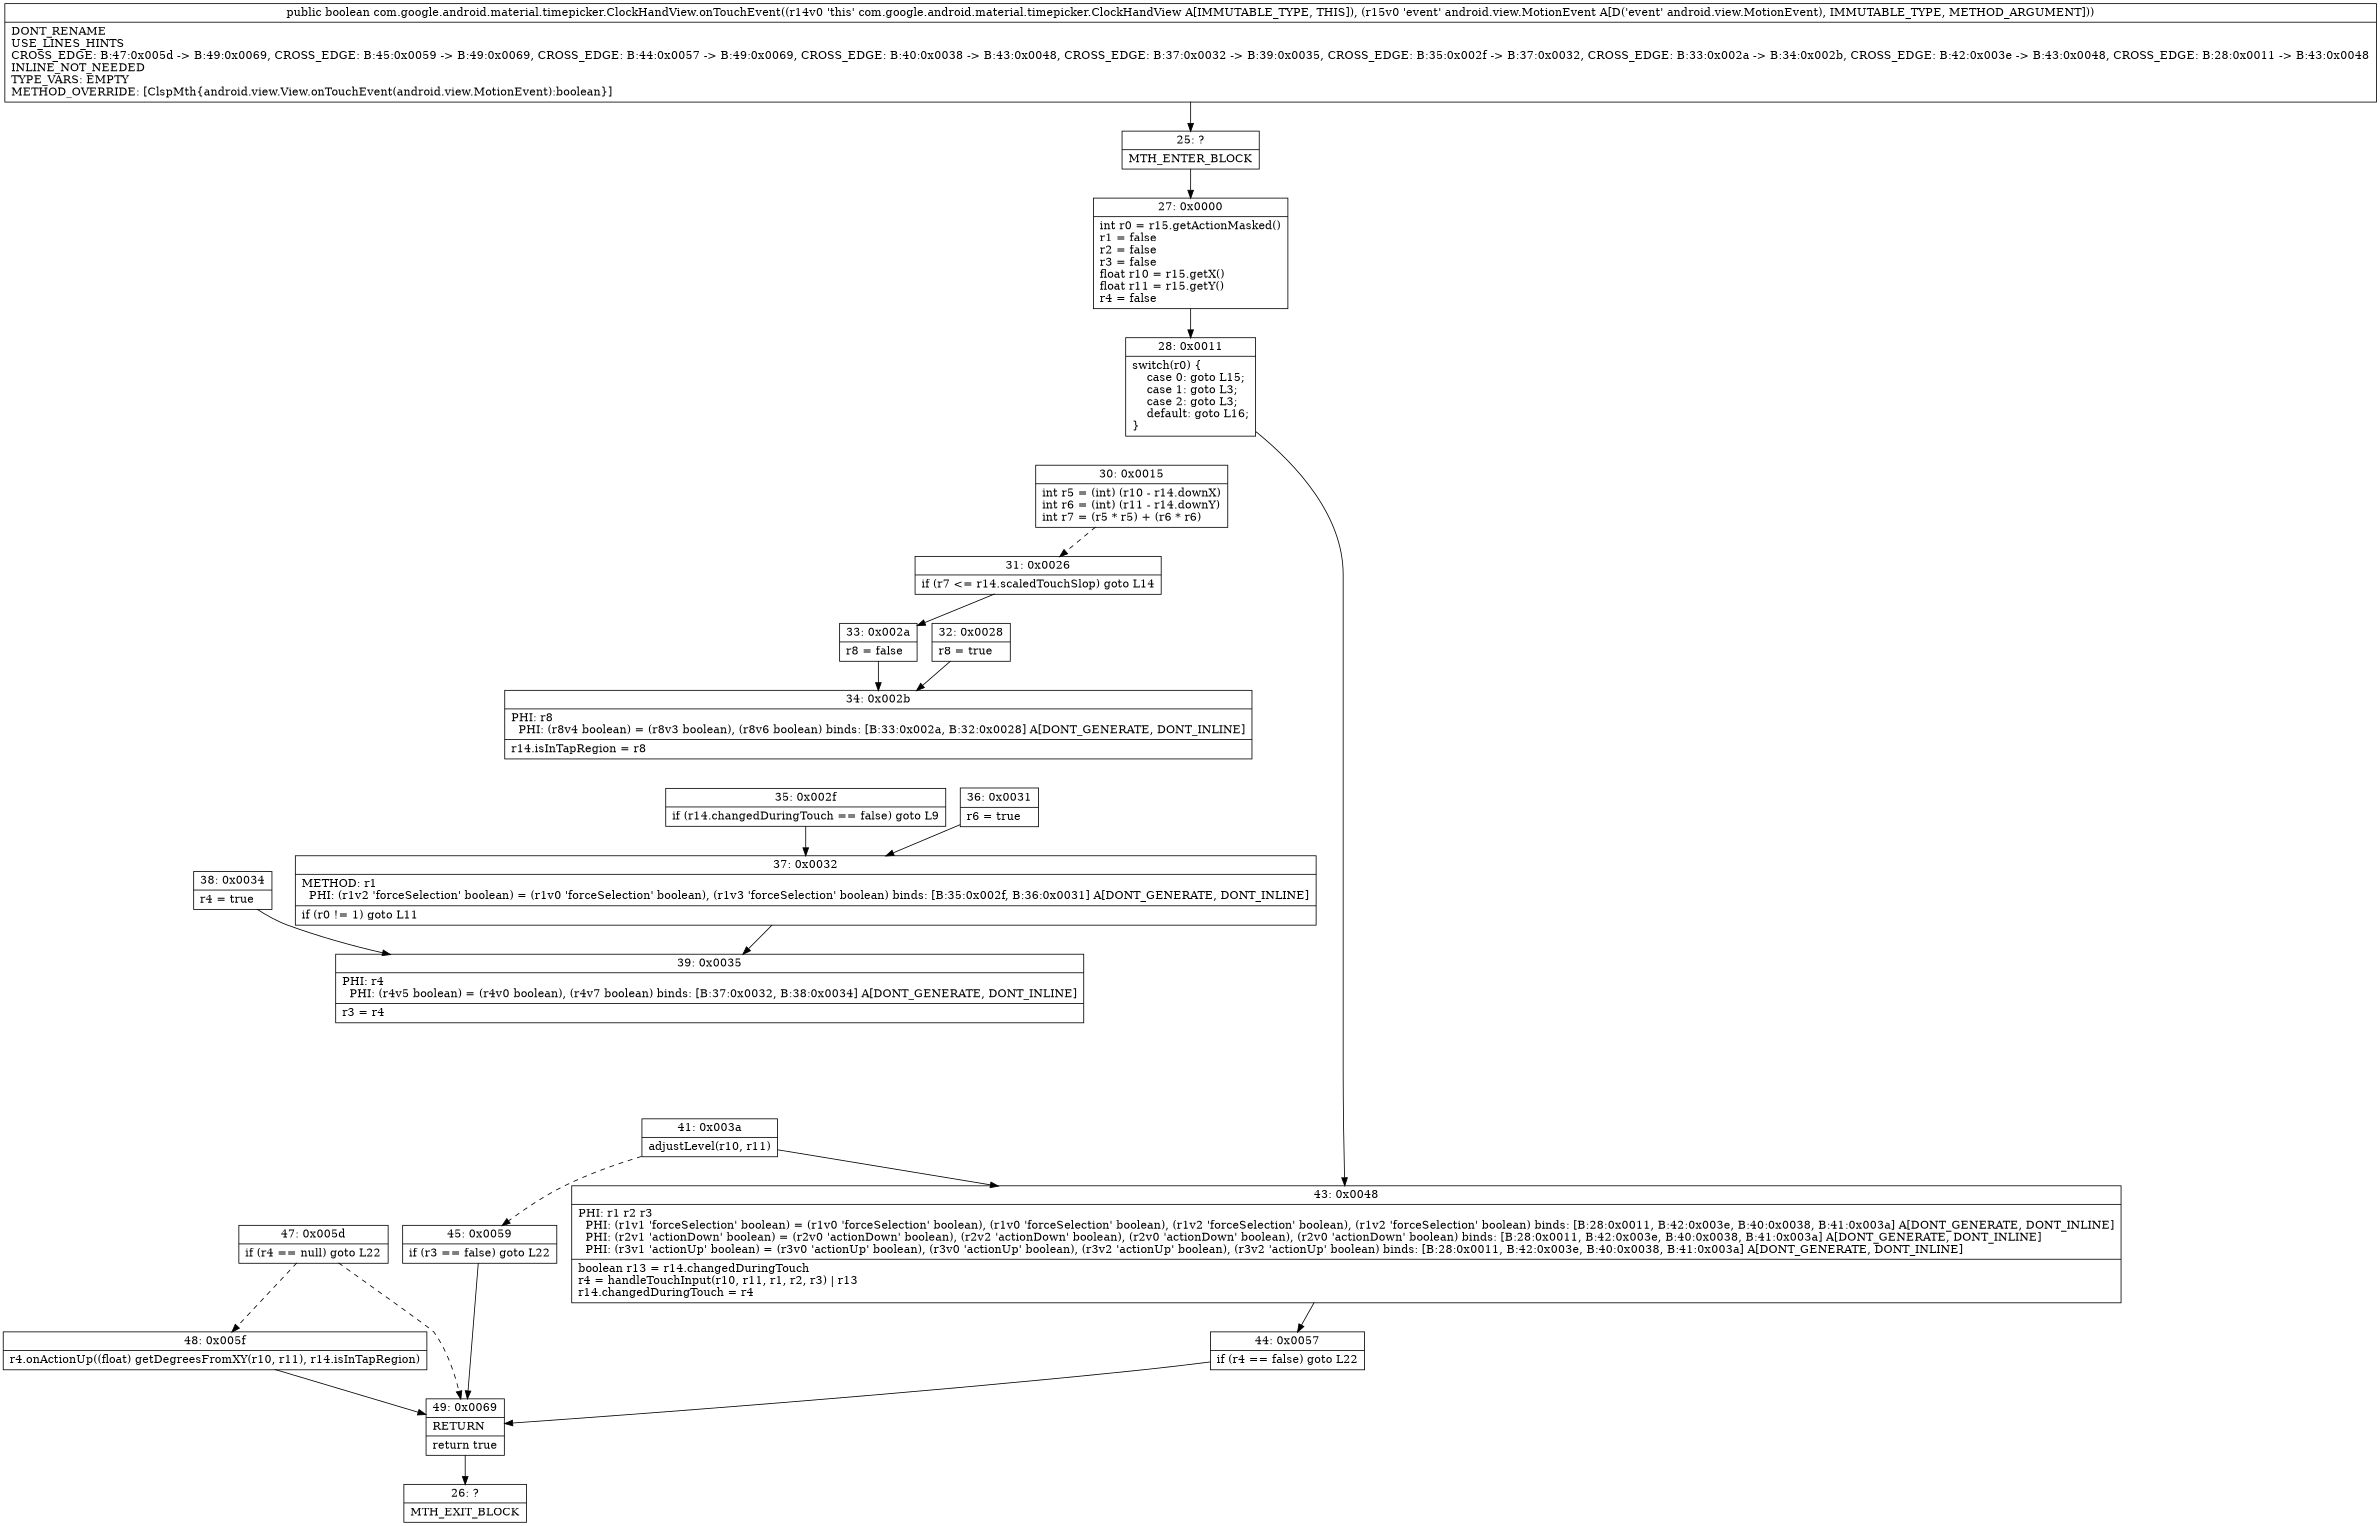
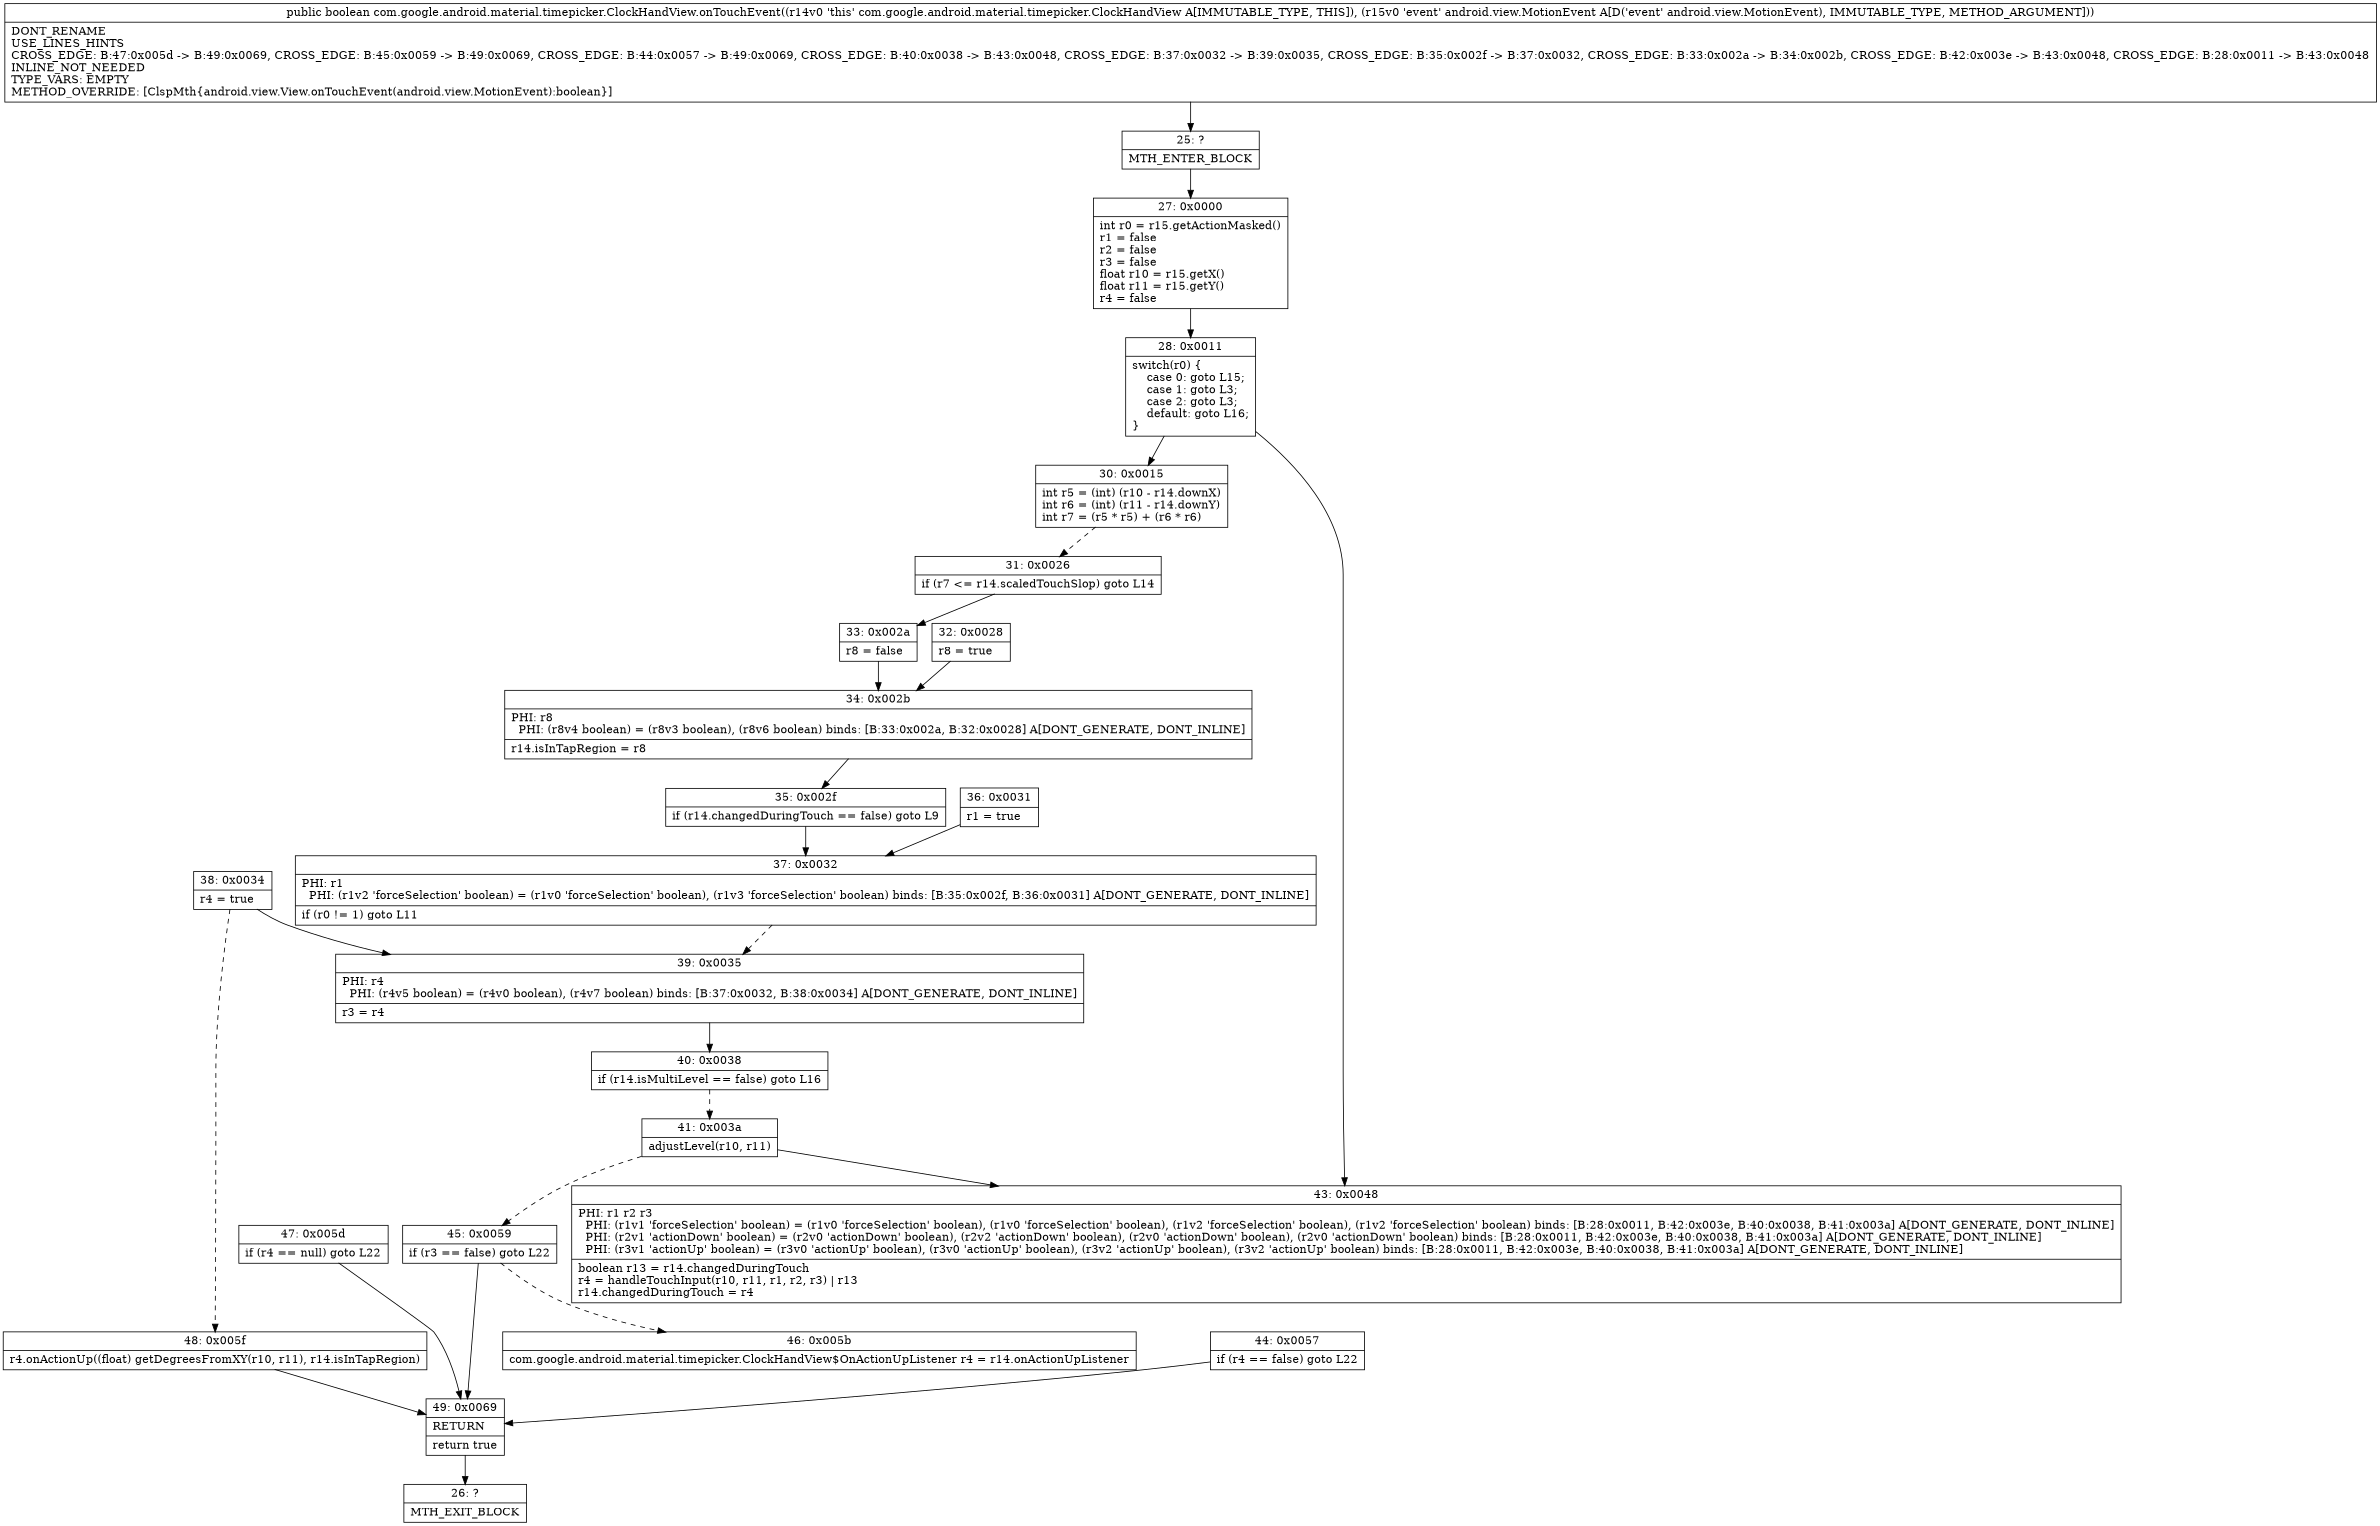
edge "28: 0x0011" -> "30: 0x0015": added
edge "34: 0x002b" -> "35: 0x002f": added
node "36: 0x0031": text "r6 = true" -> "r1 = true"
node "37: 0x0032": text "METHOD: r1" -> "PHI: r1"
edge "37: 0x0032" -> "39: 0x0035": style solid -> dashed
node "40: 0x0038": added
edge "47: 0x005d" -> "48: 0x005f": now "38: 0x0034" -> "48: 0x005f"
edge "43: 0x0048" -> "44: 0x0057": removed
edge "47: 0x005d" -> "49: 0x0069": style dashed -> solid
node "46: 0x005b": added
